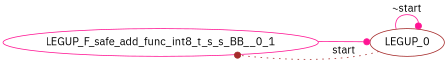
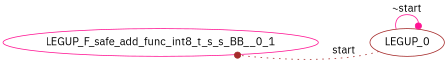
edge "LEGUP_F_safe_add_func_int8_t_s_s_BB__0_1" -> "LEGUP_0": removed
